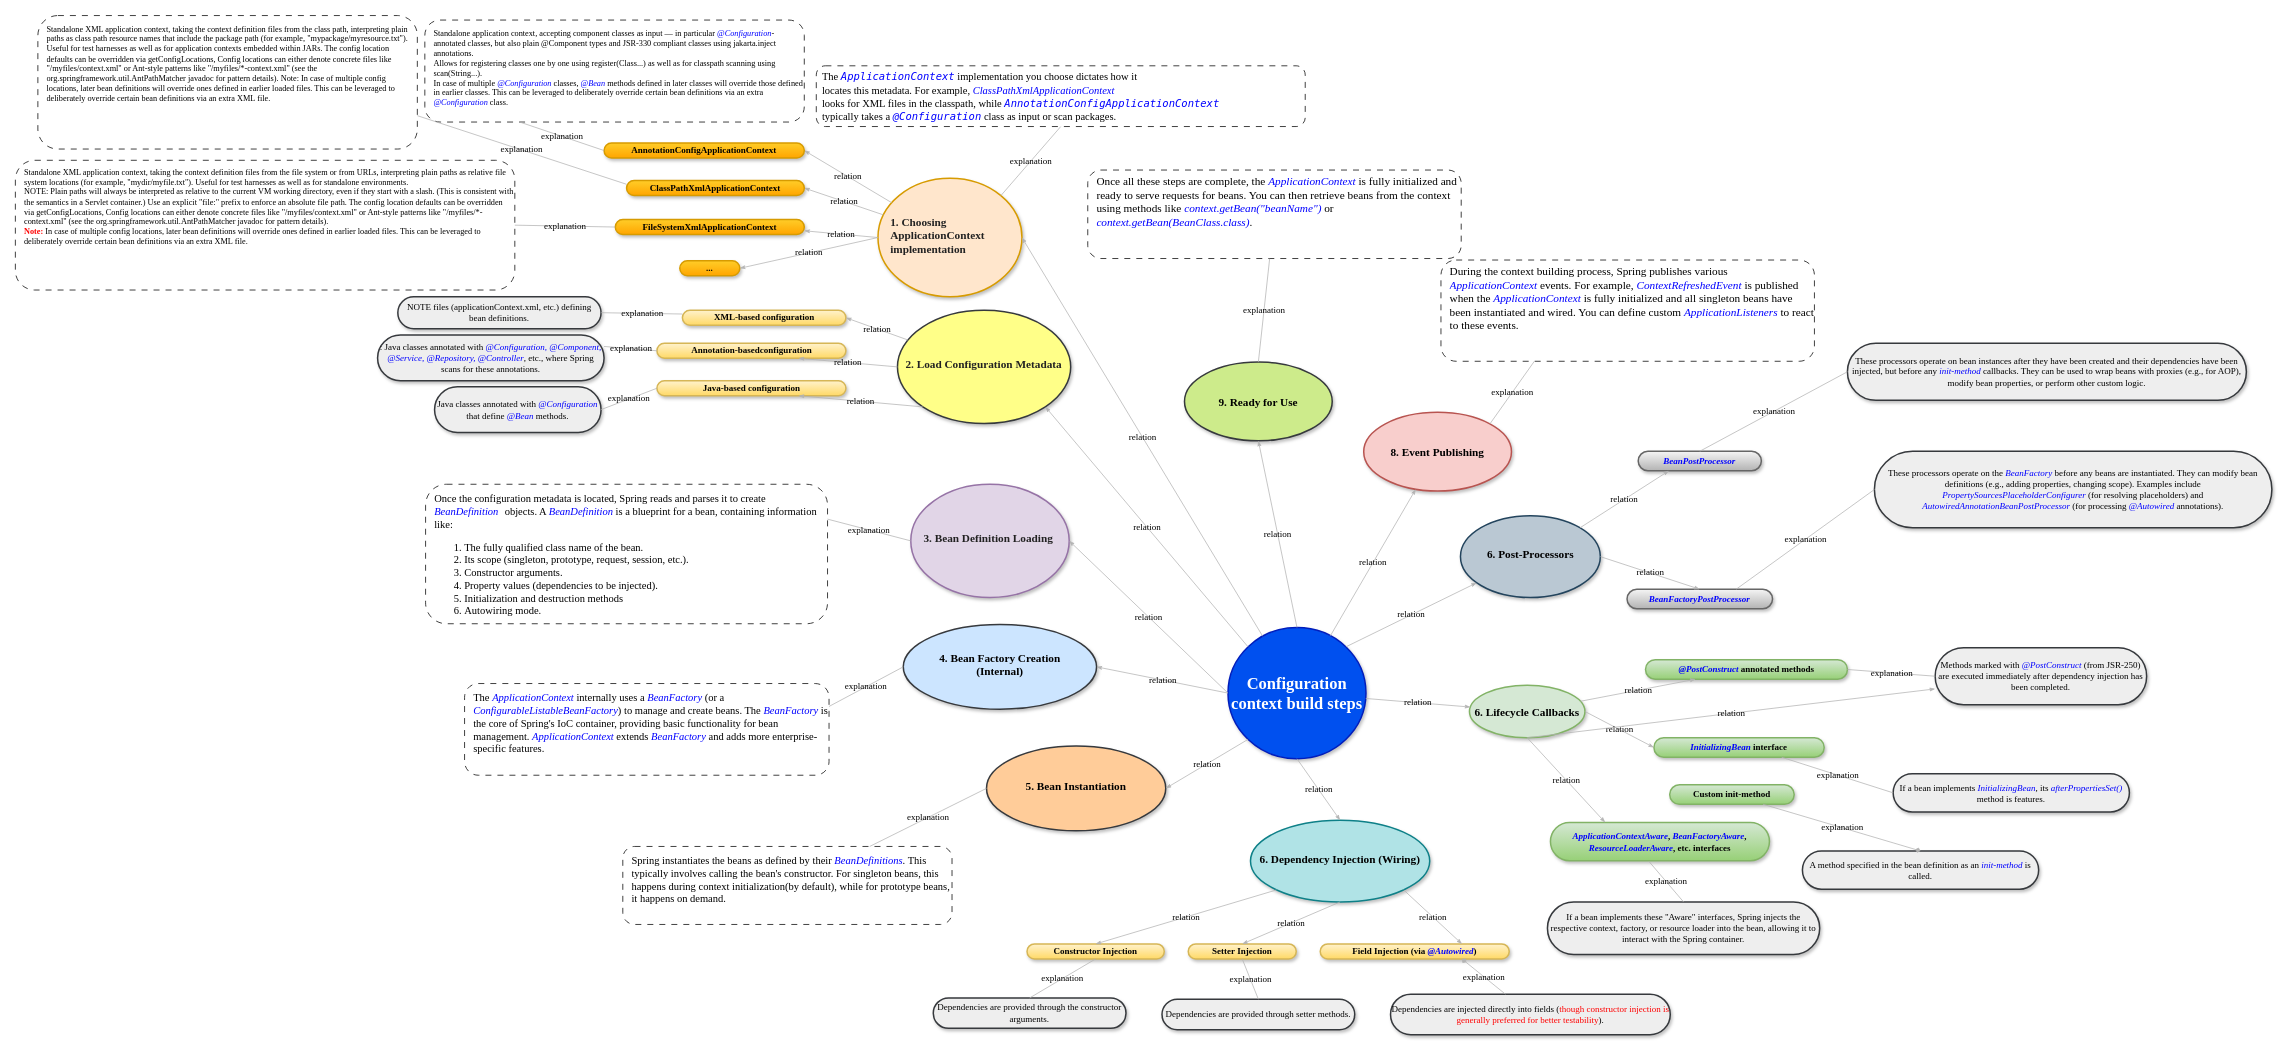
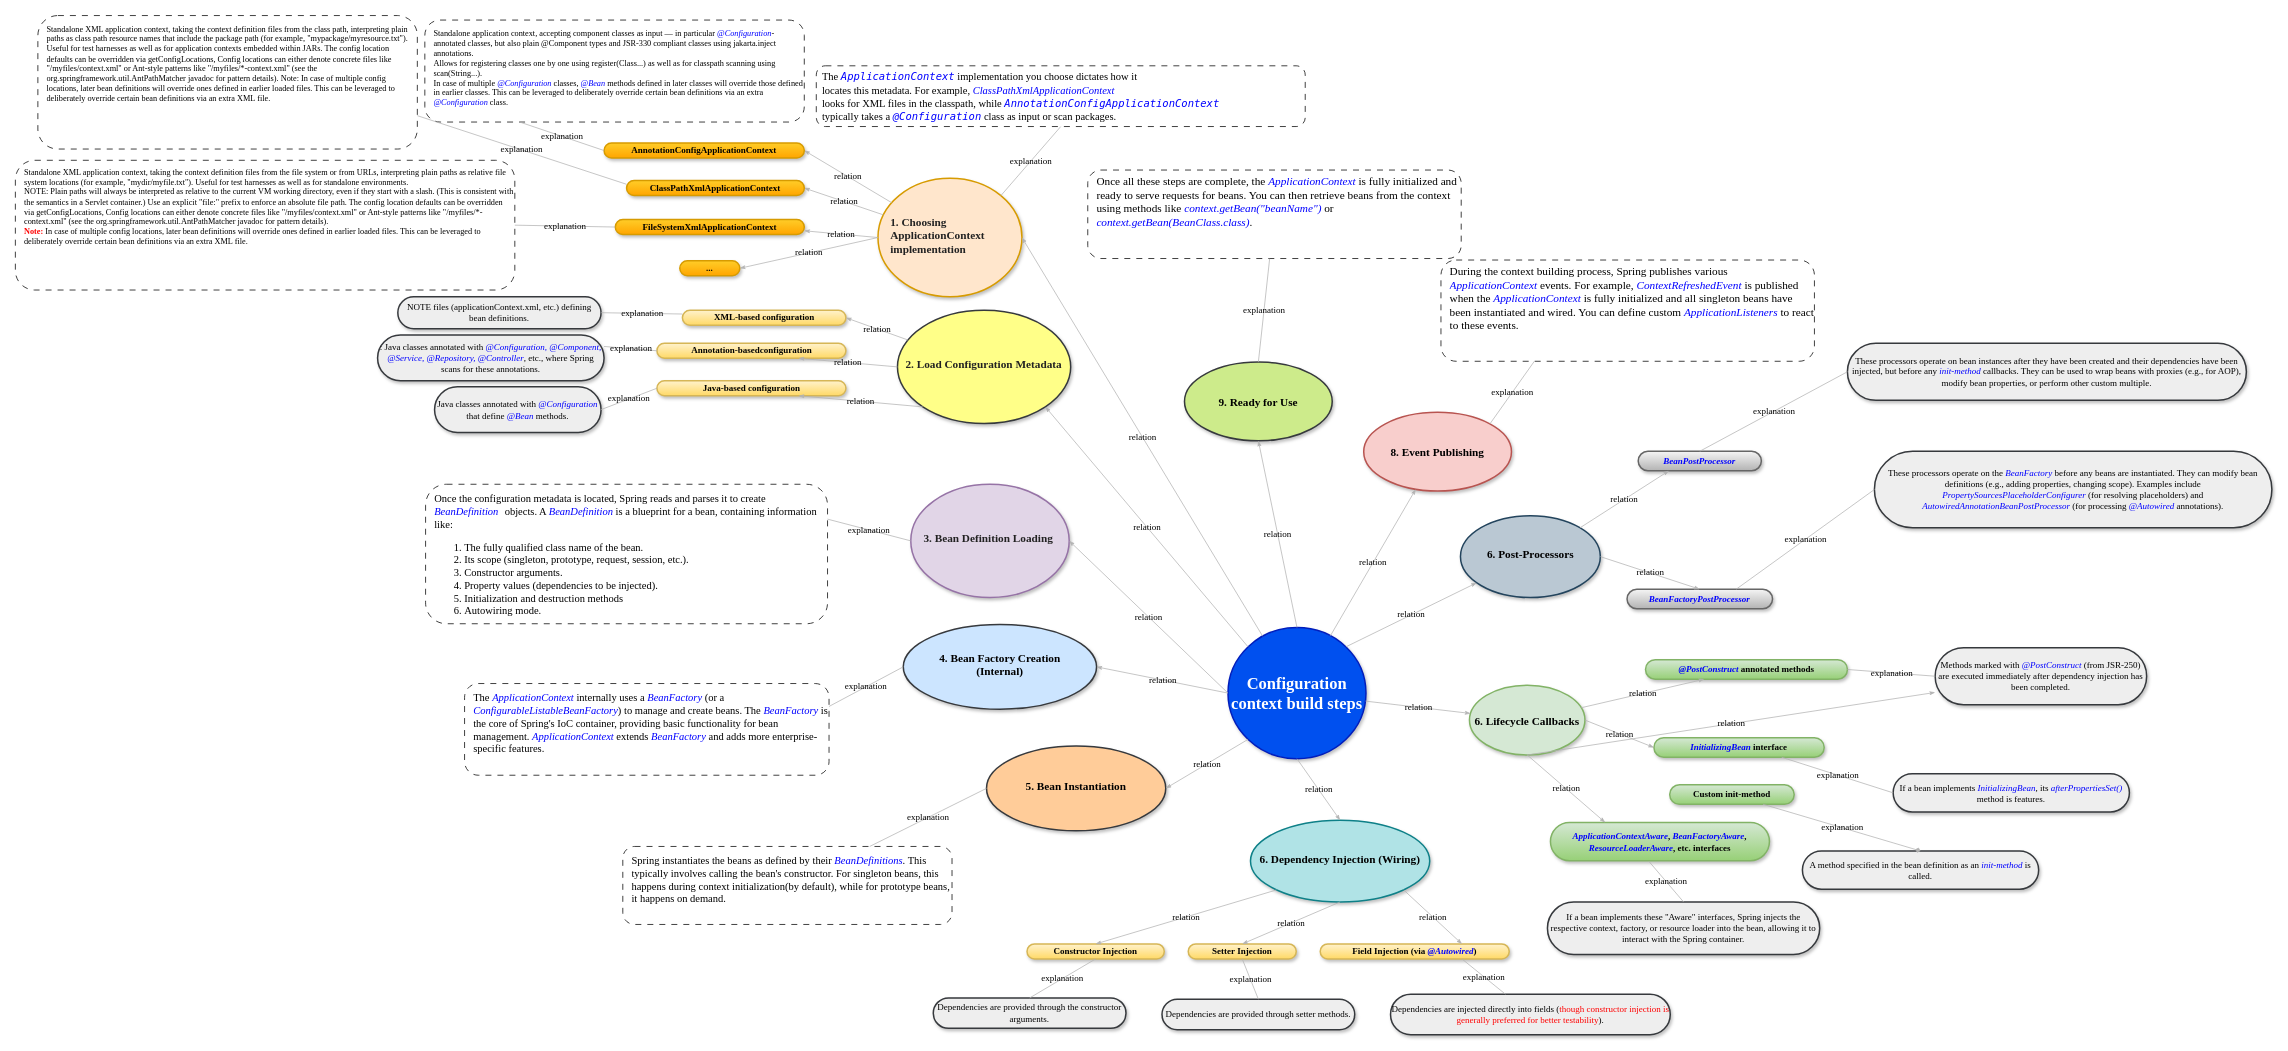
node "These processors operate on bean instances after they have been created and their dependencies have been injected, but before any init-method callbacks. They can be used to wrap beans with proxies (e.g., for AOP), modify bean properties, or perform other custom logic.": label "These processors operate on bean instances after they have been created and their dependencies have been injected, but before any init-method callbacks. They can be used to wrap beans with proxies (e.g., for AOP), modify bean properties, or perform other custom logic." -> "These processors operate on bean instances after they have been created and their dependencies have been injected, but before any init-method callbacks. They can be used to wrap beans with proxies (e.g., for AOP), modify bean properties, or perform other custom multiple."
node "6. Lifecycle Callbacks": size 116x53 -> 116x70
edge "Dependencies are injected directly into fields (though constructor injection is generally preferred for better testability)." -> "Field Injection (via @Autowired)": arrowhead diamond -> none
